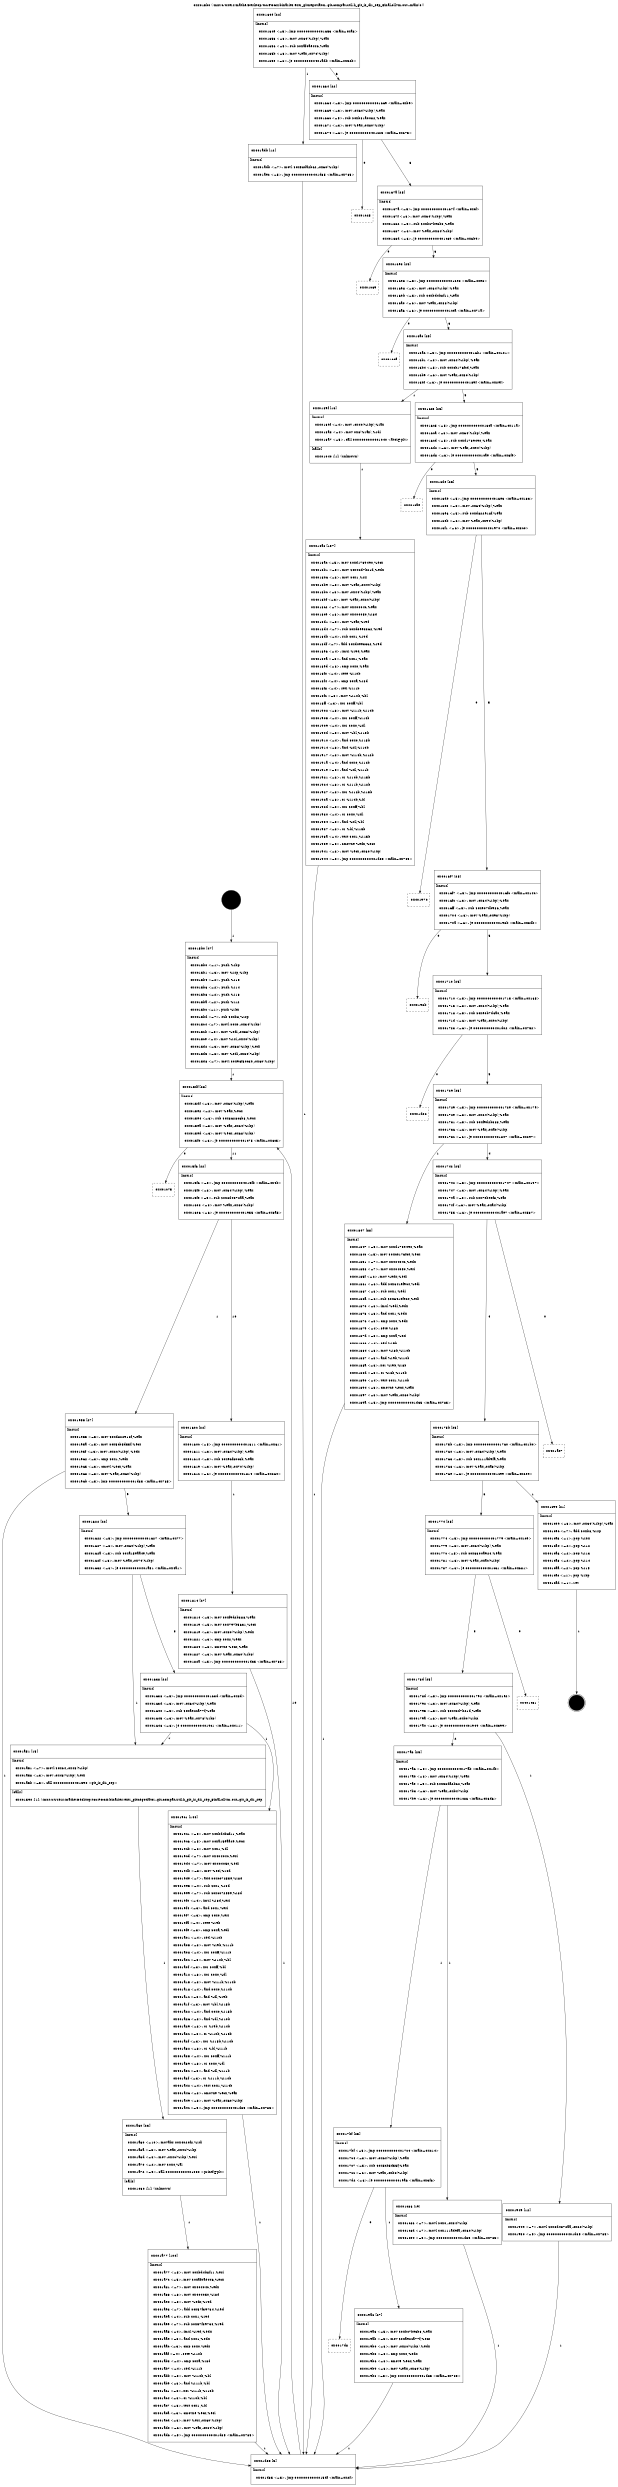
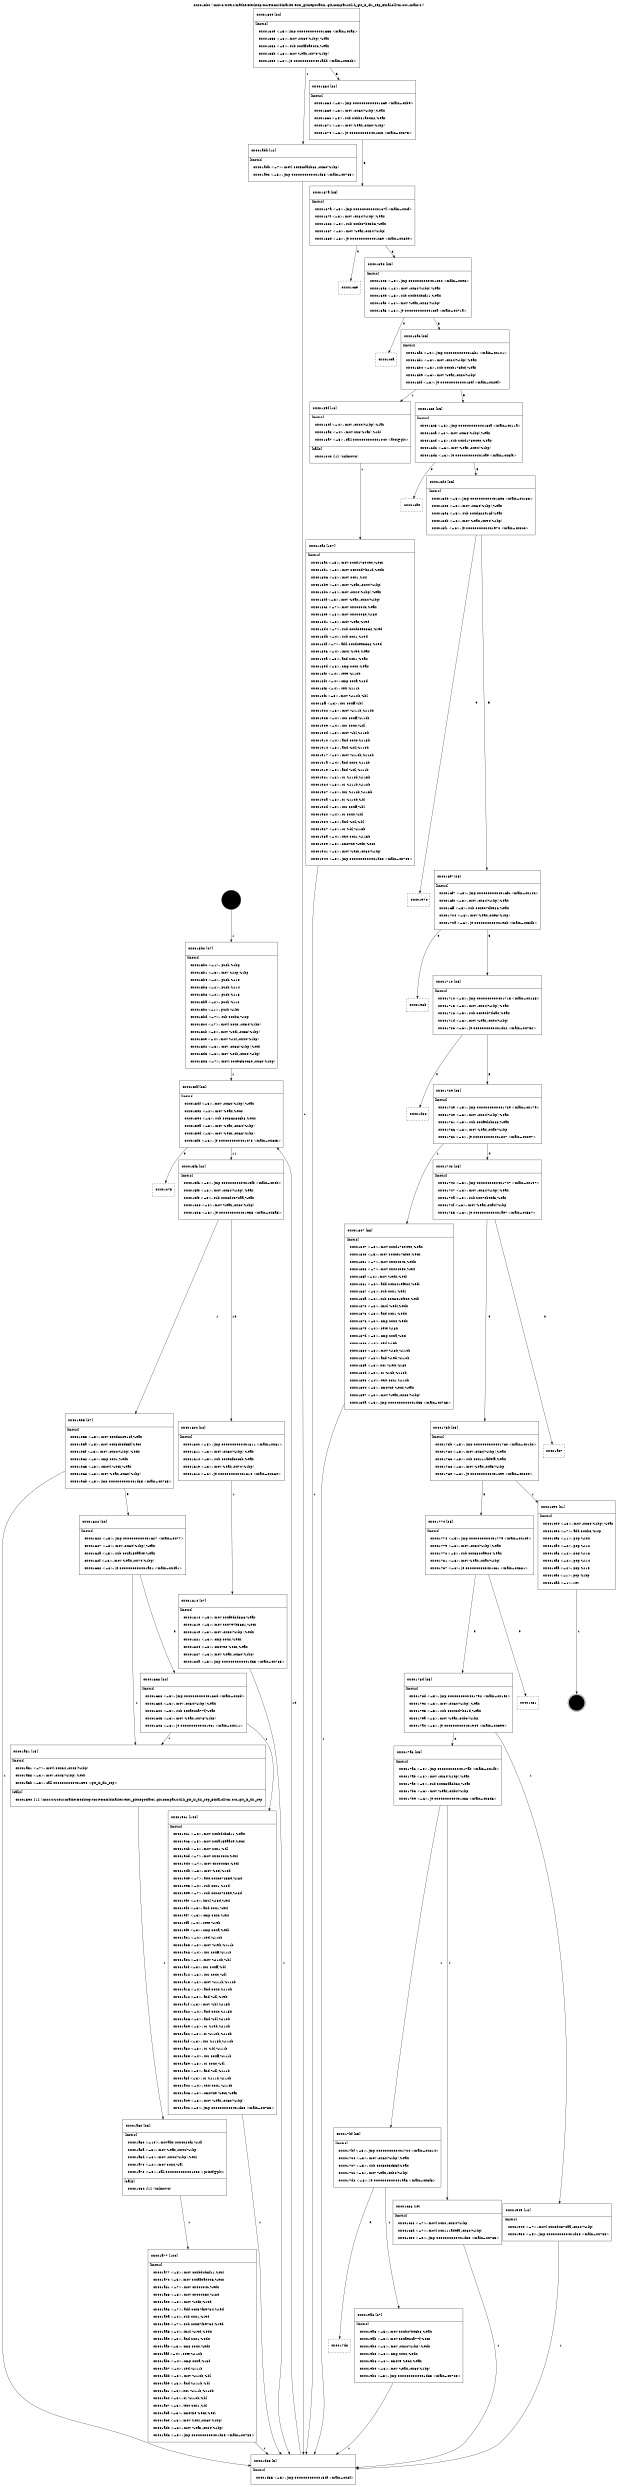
node "0x401c25": removed
